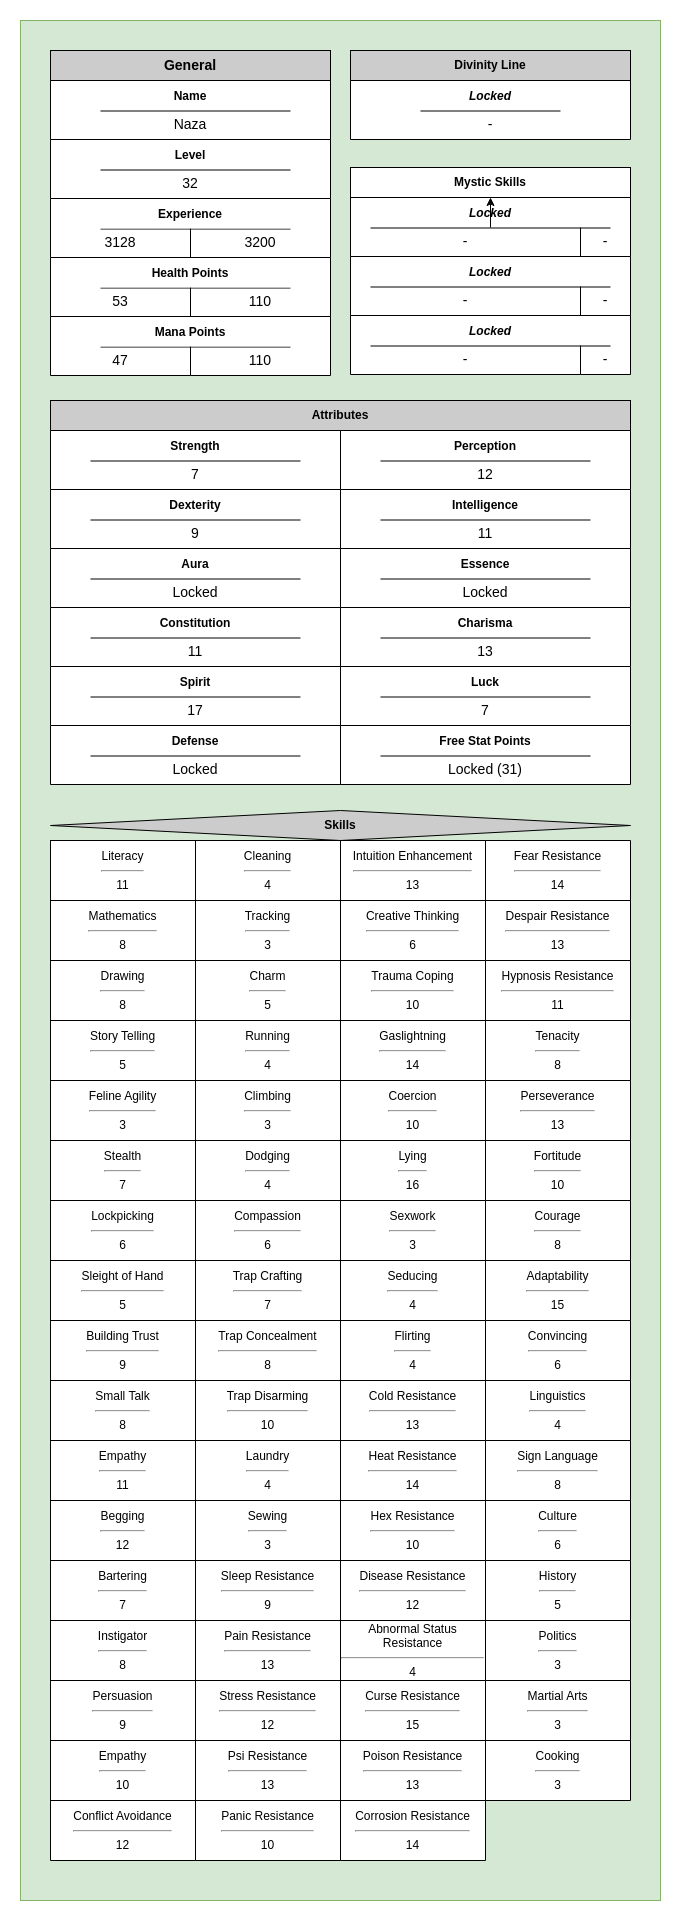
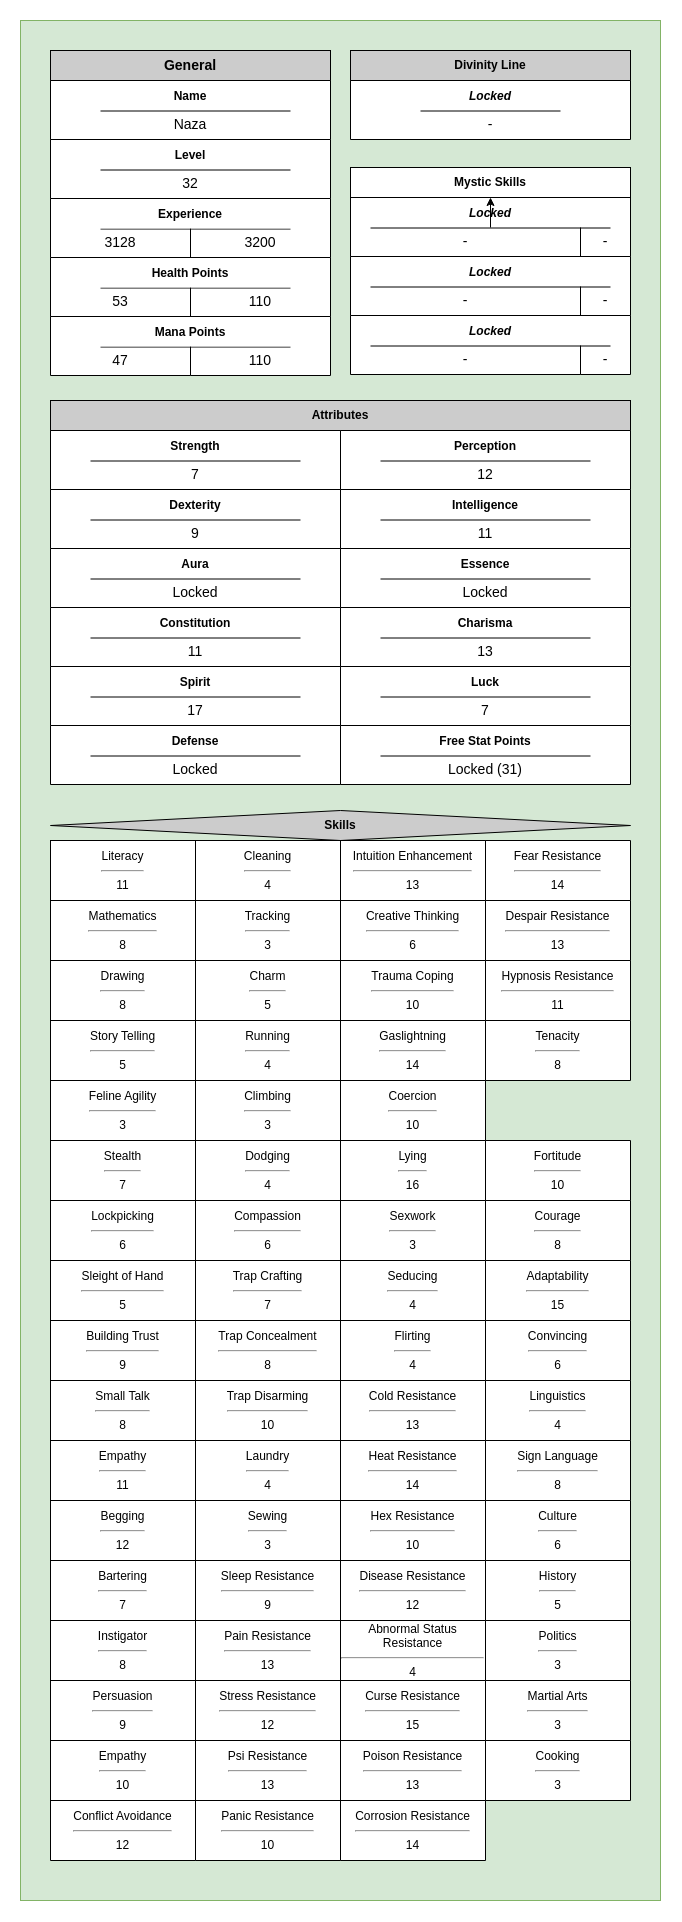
node "Perseverance13": removed
